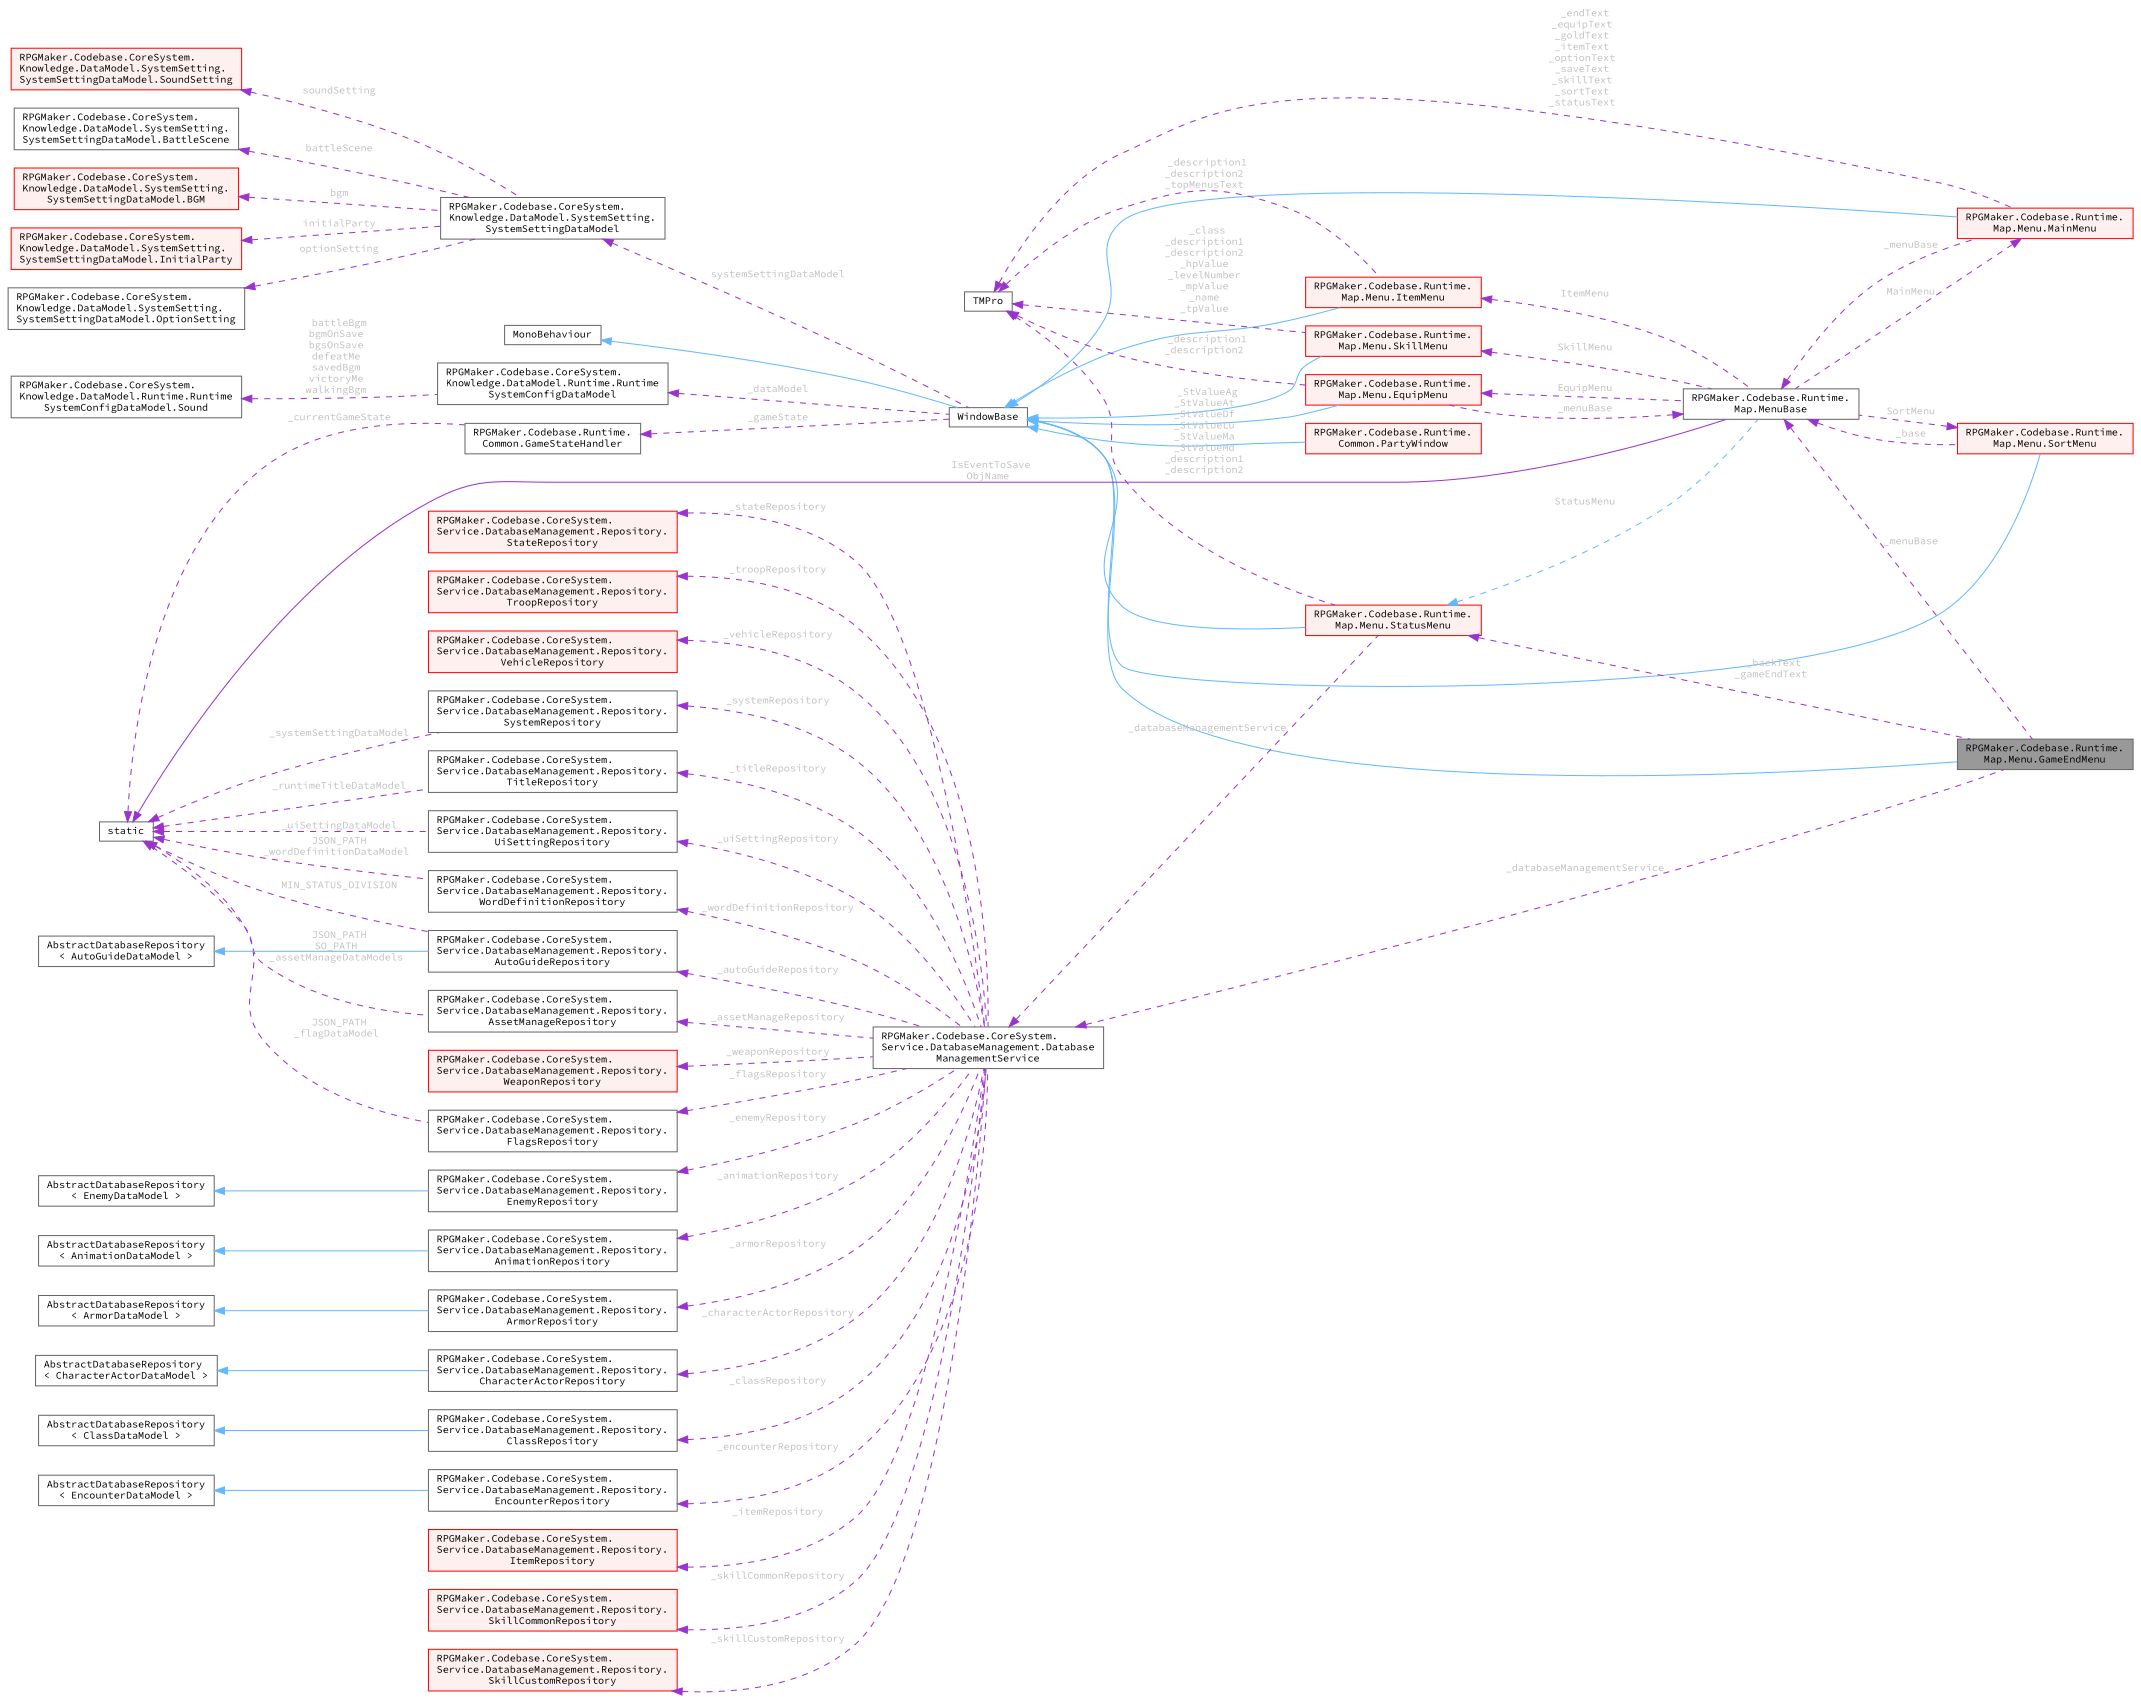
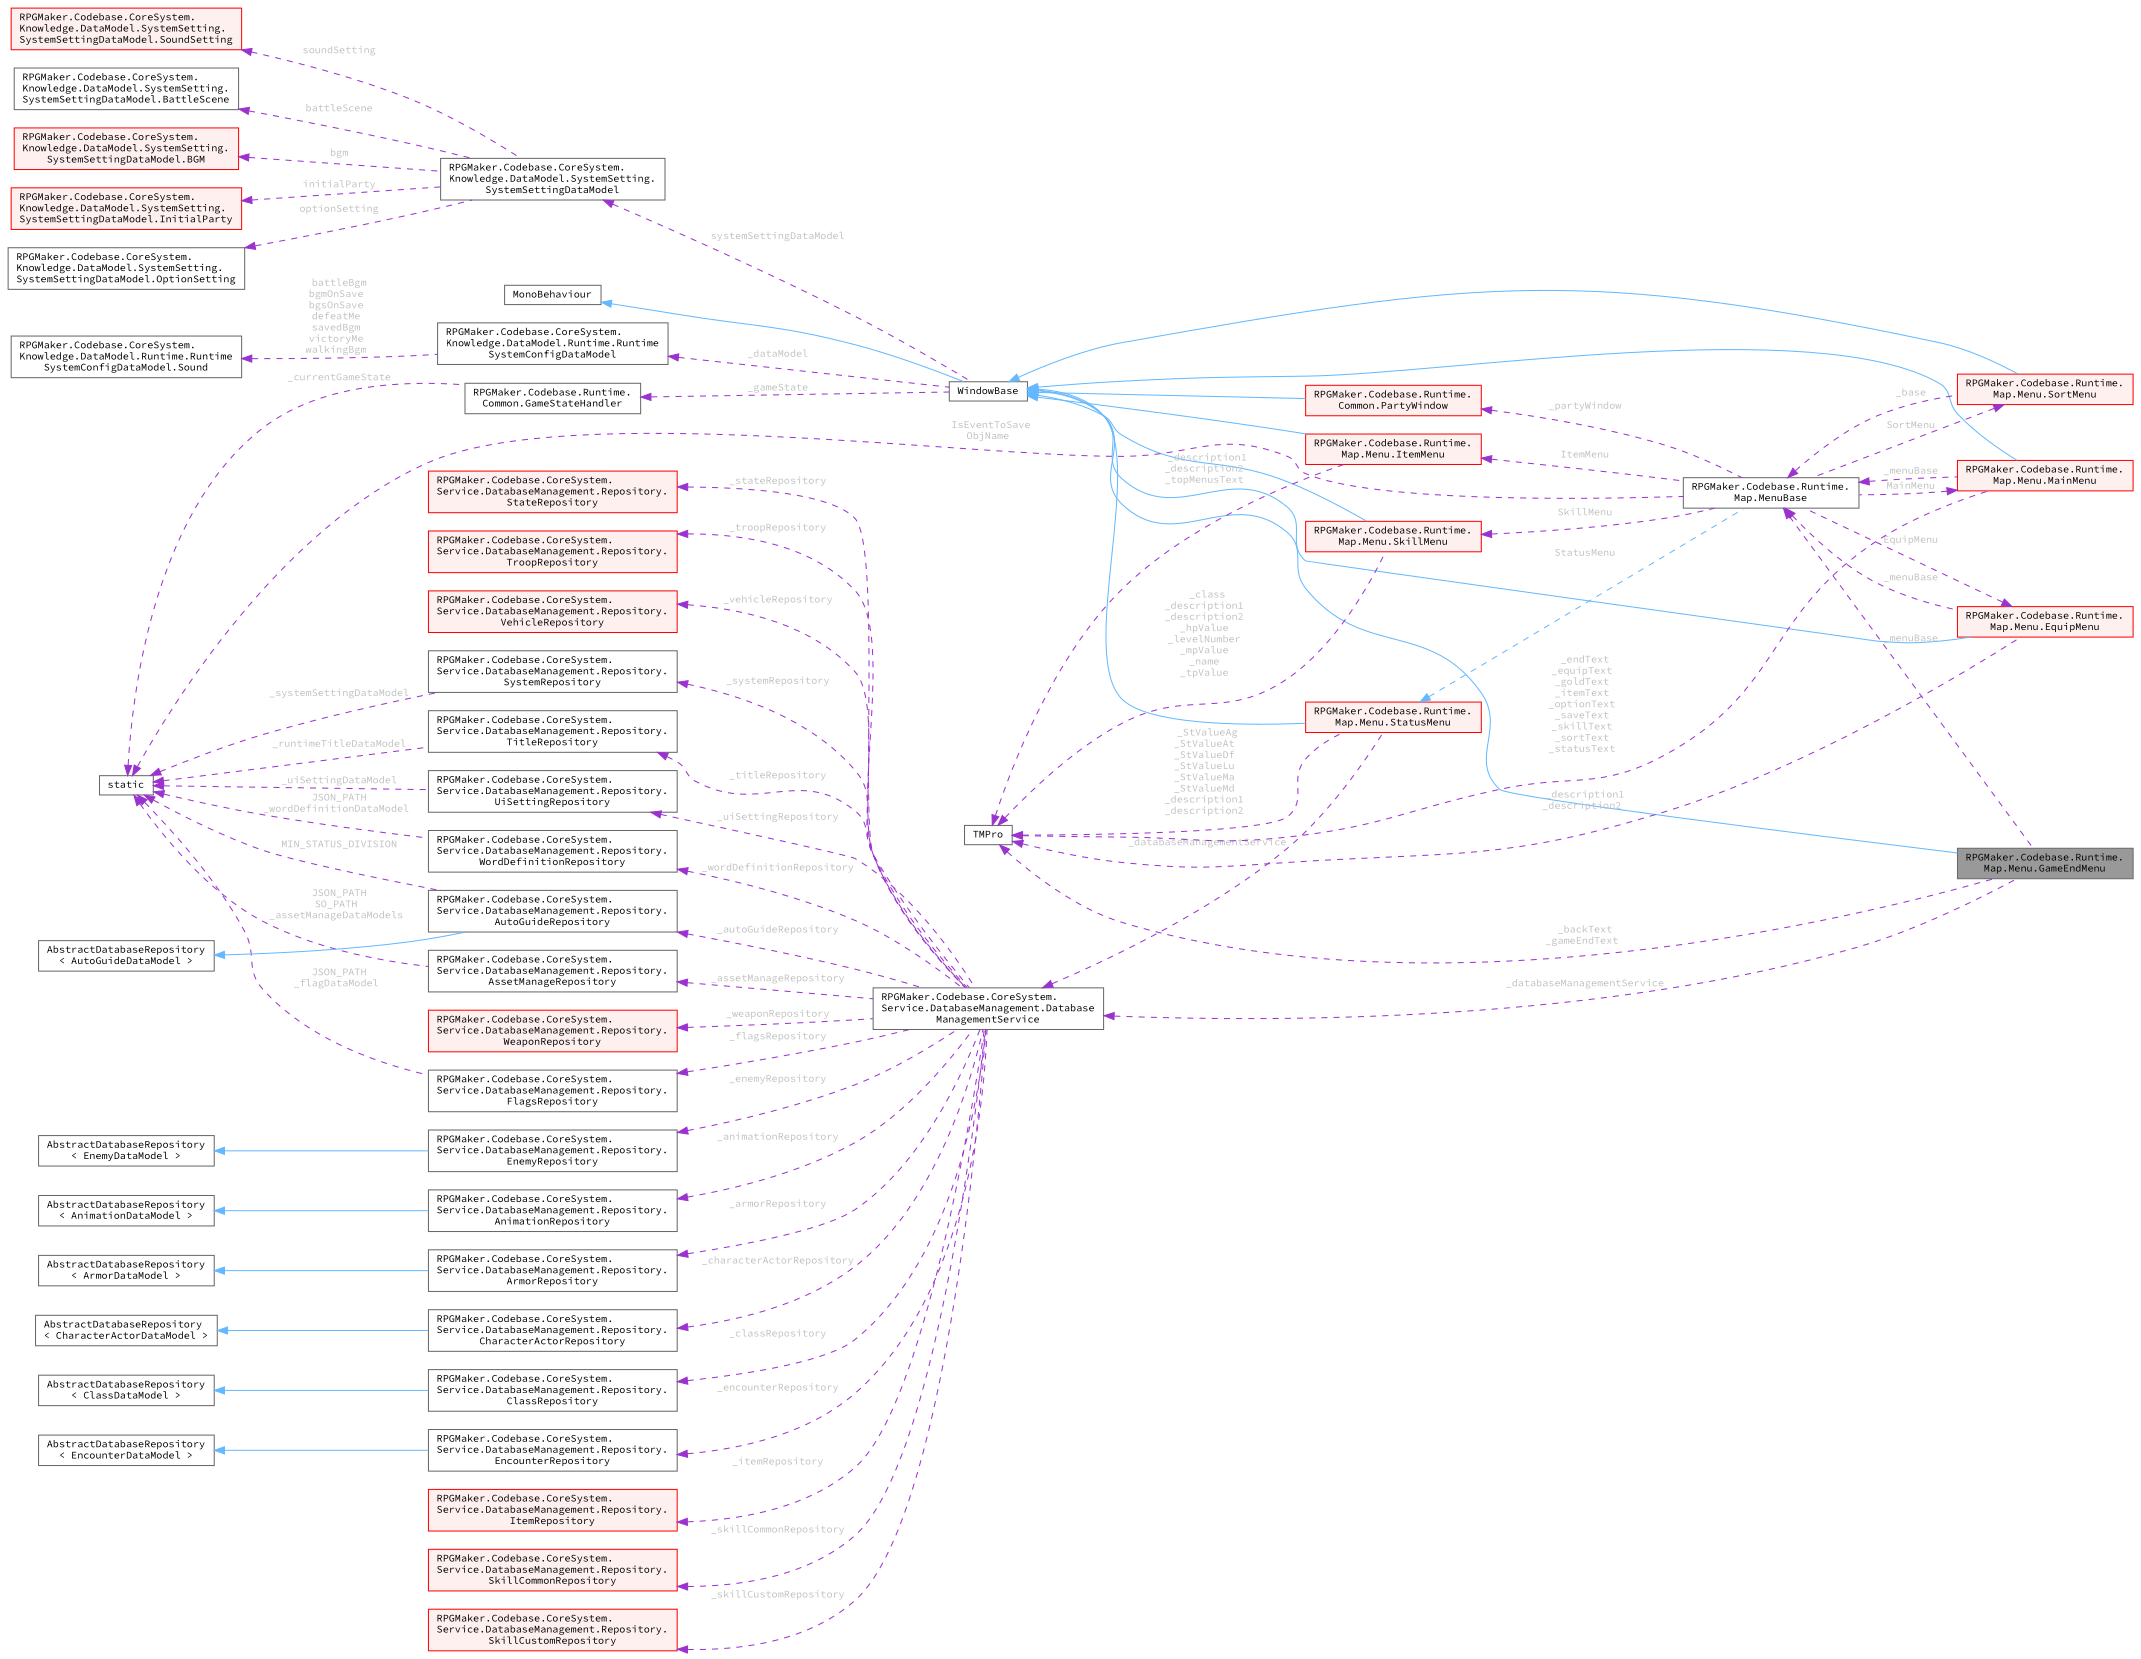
edge "RPGMaker.Codebase.Runtime. Map.MenuBase" -> "RPGMaker.Codebase.Runtime. Common.PartyWindow": added, label "_partyWindow"
edge "RPGMaker.Codebase.Runtime. Map.MenuBase" -> "static": style solid -> dashed
edge "RPGMaker.Codebase.Runtime. Map.Menu.GameEndMenu" -> "RPGMaker.Codebase.Runtime. Map.Menu.StatusMenu": now "RPGMaker.Codebase.Runtime. Map.Menu.GameEndMenu" -> "TMPro"
